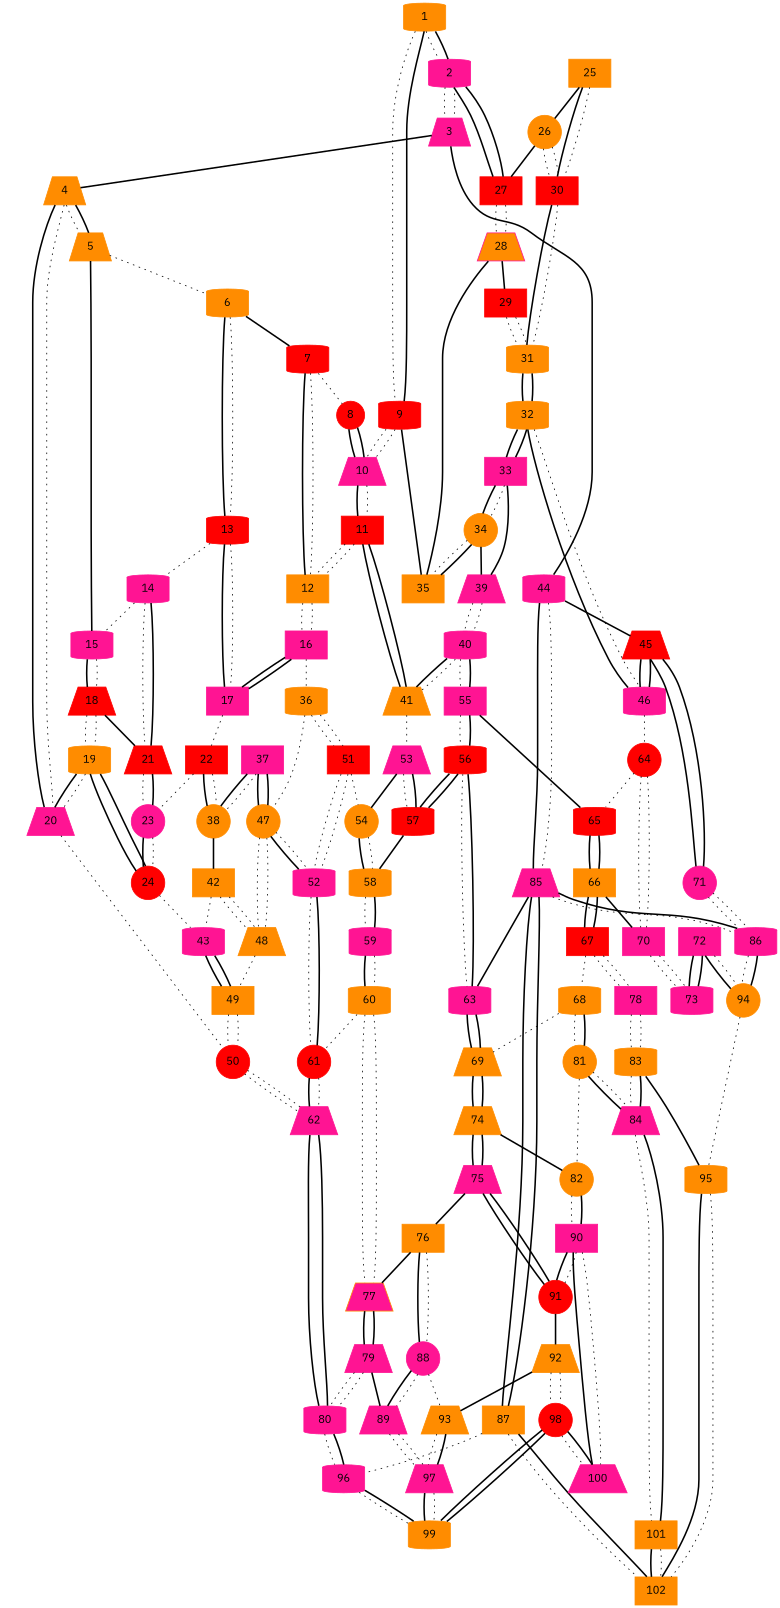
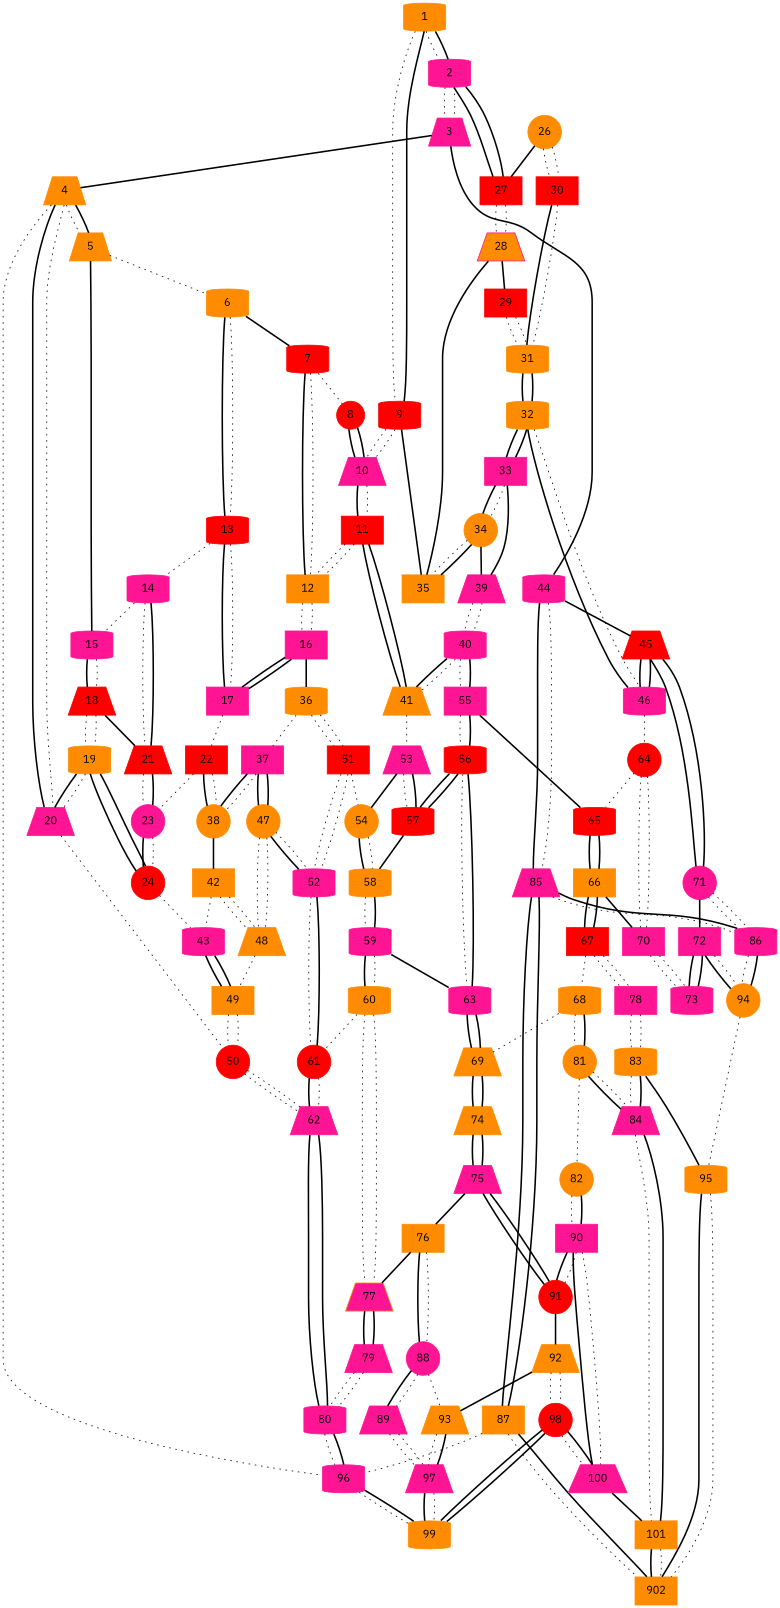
node "25": removed
edge "16" -- "36": style dotted -> bold
edge "36" -- "47": now "36" -- "37"
edge "71" -- "72": added
edge "85" -- "63": now "59" -- "63"
edge "4" -- "96": added
edge "74" -- "82": removed
edge "79" -- "89": removed
edge "100" -- "101": added
node "102": label "102" -> "902"
